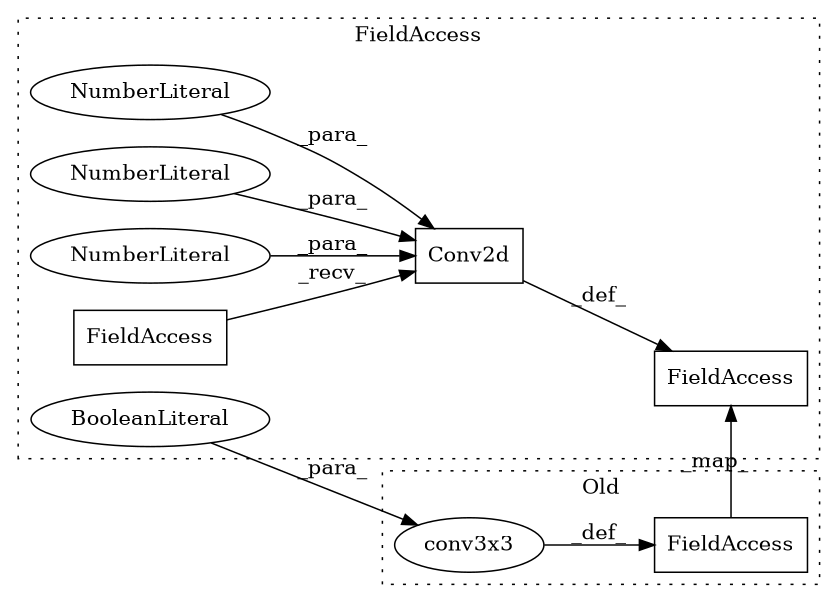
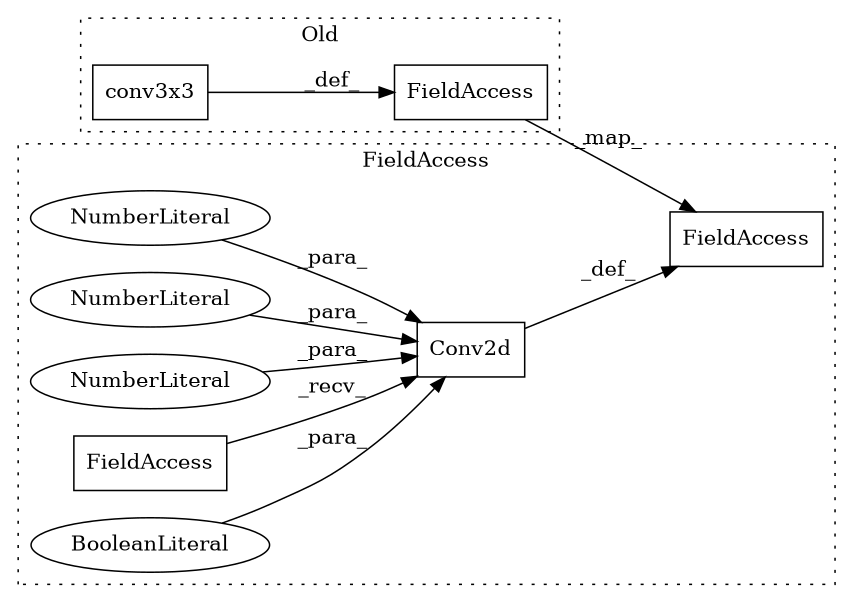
edge "BooleanLiteral" -> "conv3x3": now "BooleanLiteral" -> "Conv2d"
node "conv3x3": shape ellipse -> box
